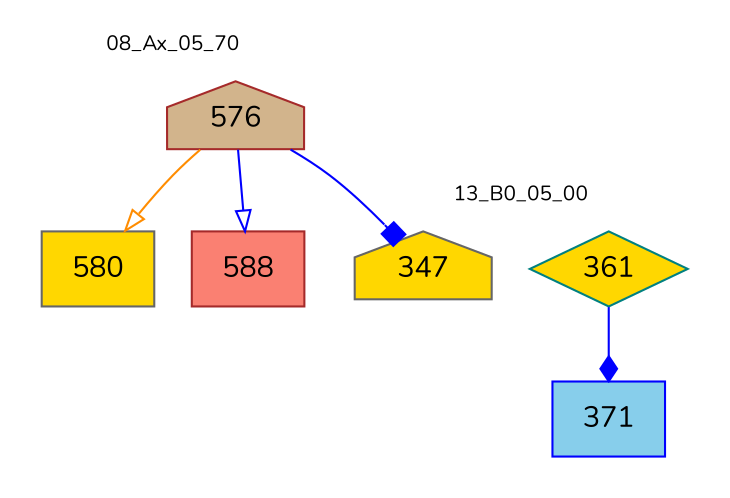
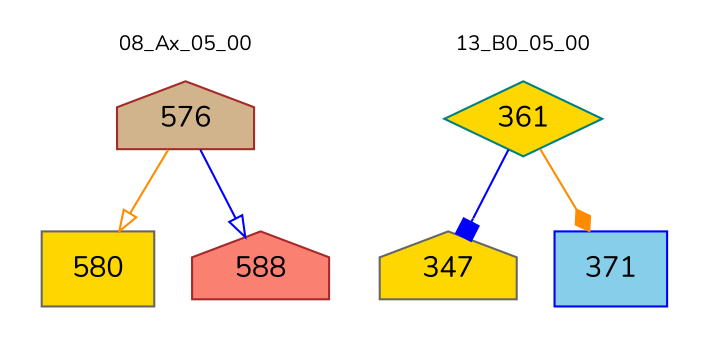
cluster "08_Ax_05_70": label "08_Ax_05_70" -> "08_Ax_05_00"
edge "576" -> "347": now "361" -> "347"
node "588": shape box -> house
edge "361" -> "371": color blue -> darkorange
